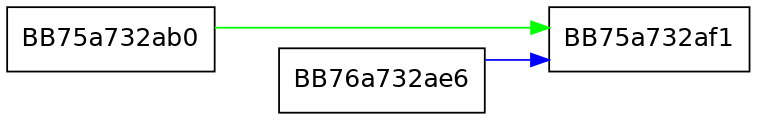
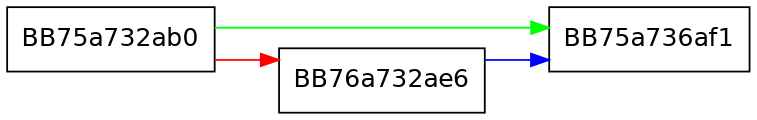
node "BB75a732af1": label "BB75a732af1" -> "BB75a736af1"
edge "BB75a732ab0" -> "BB76a732ae6": added
